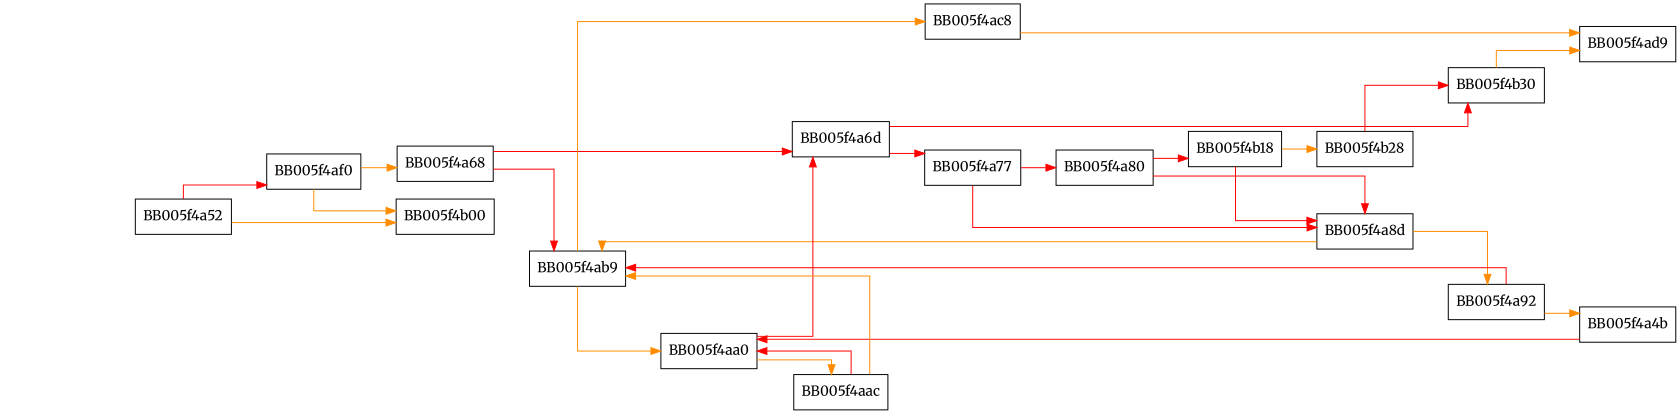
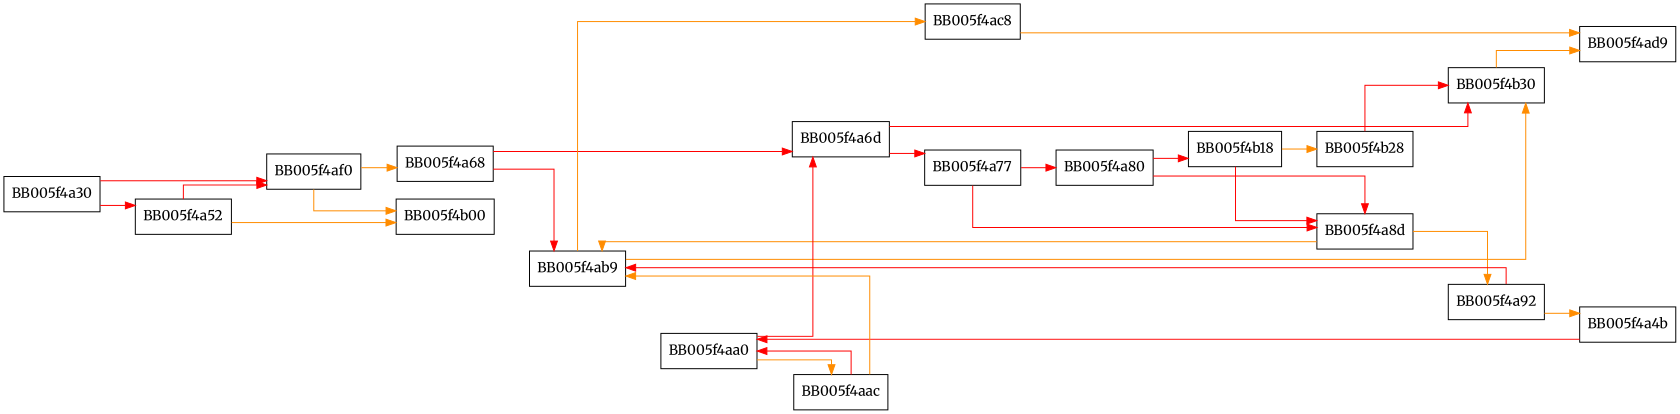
node "BB005f4a30": added
edge "BB005f4ab9" -> "BB005f4aa0": now "BB005f4ab9" -> "BB005f4b30"
